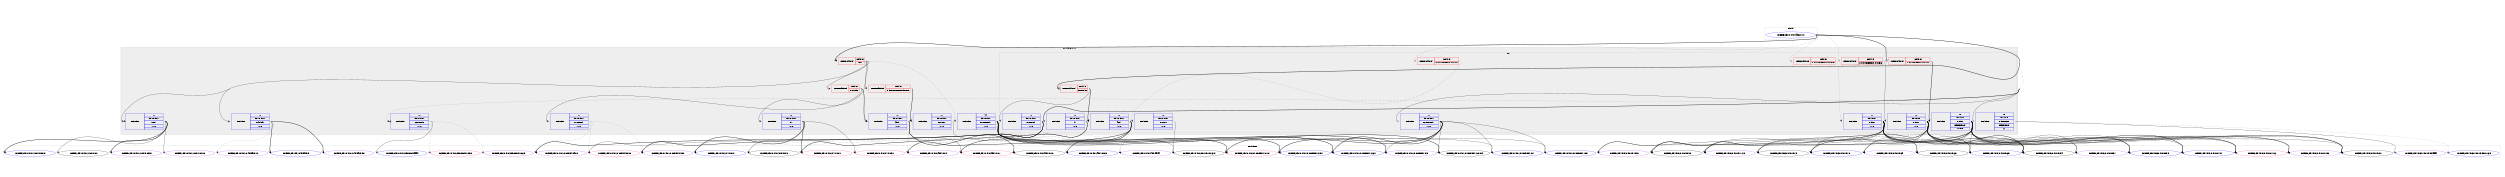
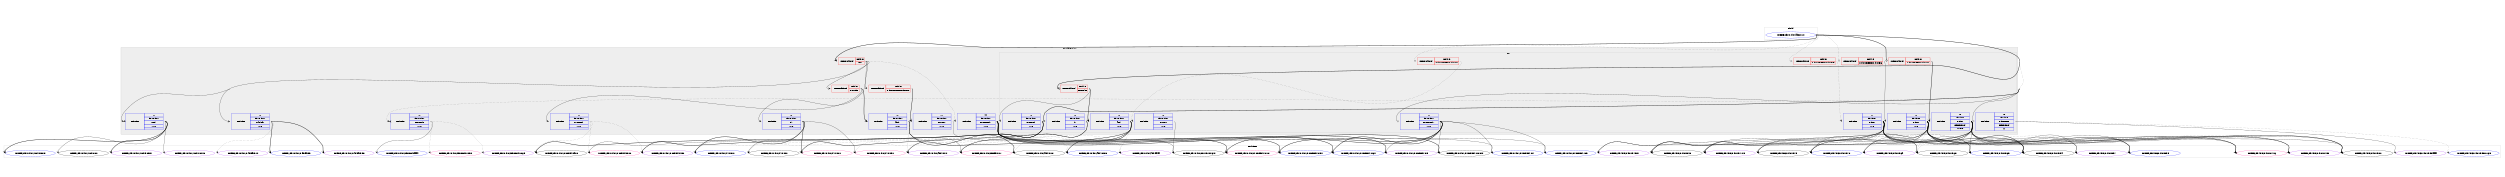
node "portage://dev-dev/pyfakefs-3.3": label "portage://dev-dev/pyfakefs-3.3" -> "portage://dev-python/pyfakefs-3.3"
node "portage://dev-python/pyopenssl-19.0.0": color purple -> black
node "portage://dev-python/lang-1.11.0": label "portage://dev-python/lang-1.11.0" -> "portage://dev-python/six-1.11.0"
node "portage://dev-python/flask-1.0.4": label "portage://dev-python/flask-1.0.4" -> "portage://dev-python/targets-1.0.4"
node "portage://dev-lang/python-2.7.17": removed
